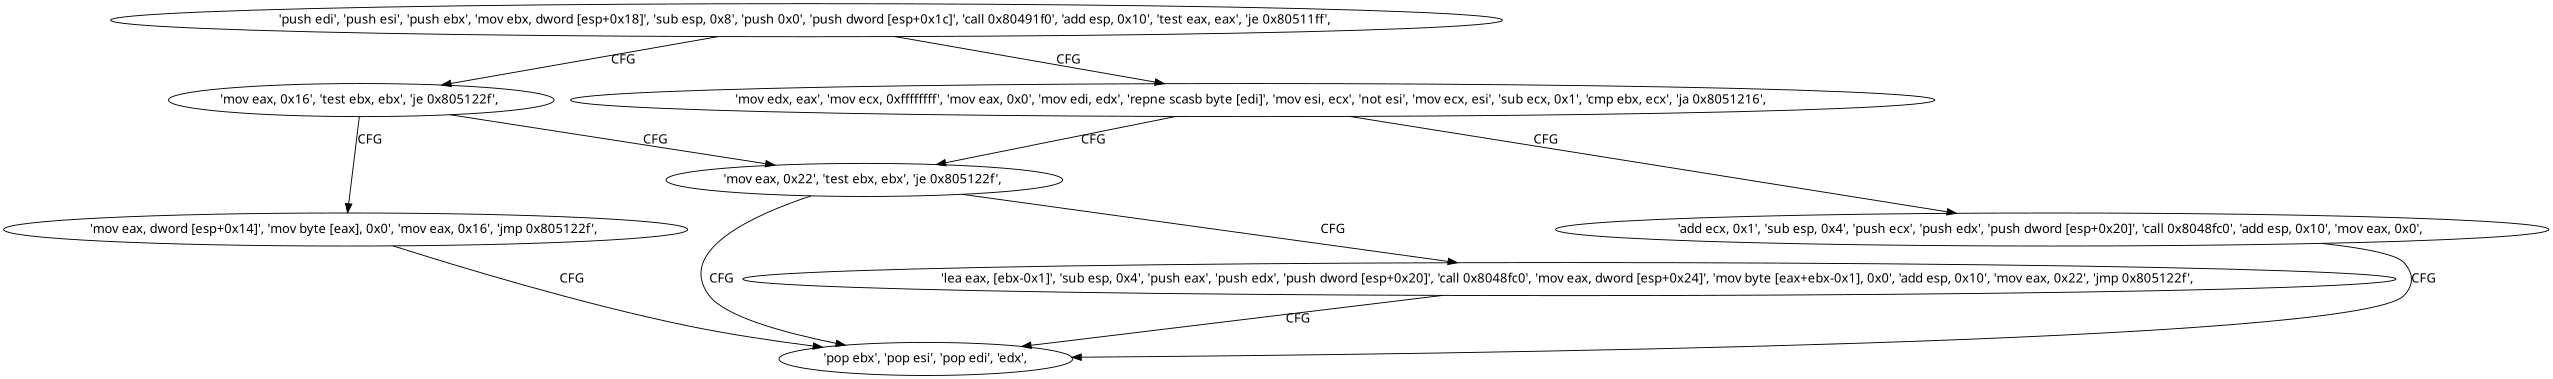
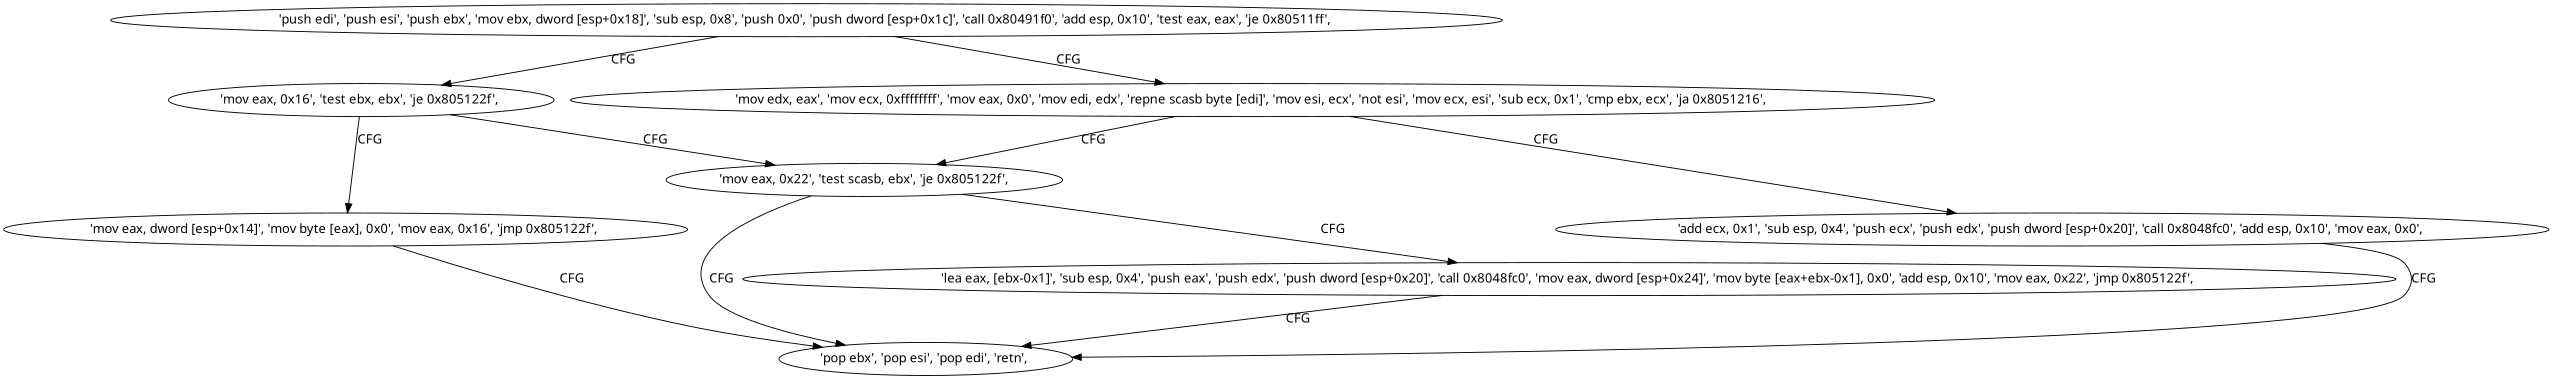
node "'mov eax, 0x22', 'test ebx, ebx', 'je 0x805122f',": label "'mov eax, 0x22', 'test ebx, ebx', 'je 0x805122f'," -> "'mov eax, 0x22', 'test scasb, ebx', 'je 0x805122f',"
node "'pop ebx', 'pop esi', 'pop edi', 'edx',": label "'pop ebx', 'pop esi', 'pop edi', 'edx'," -> "'pop ebx', 'pop esi', 'pop edi', 'retn',"
